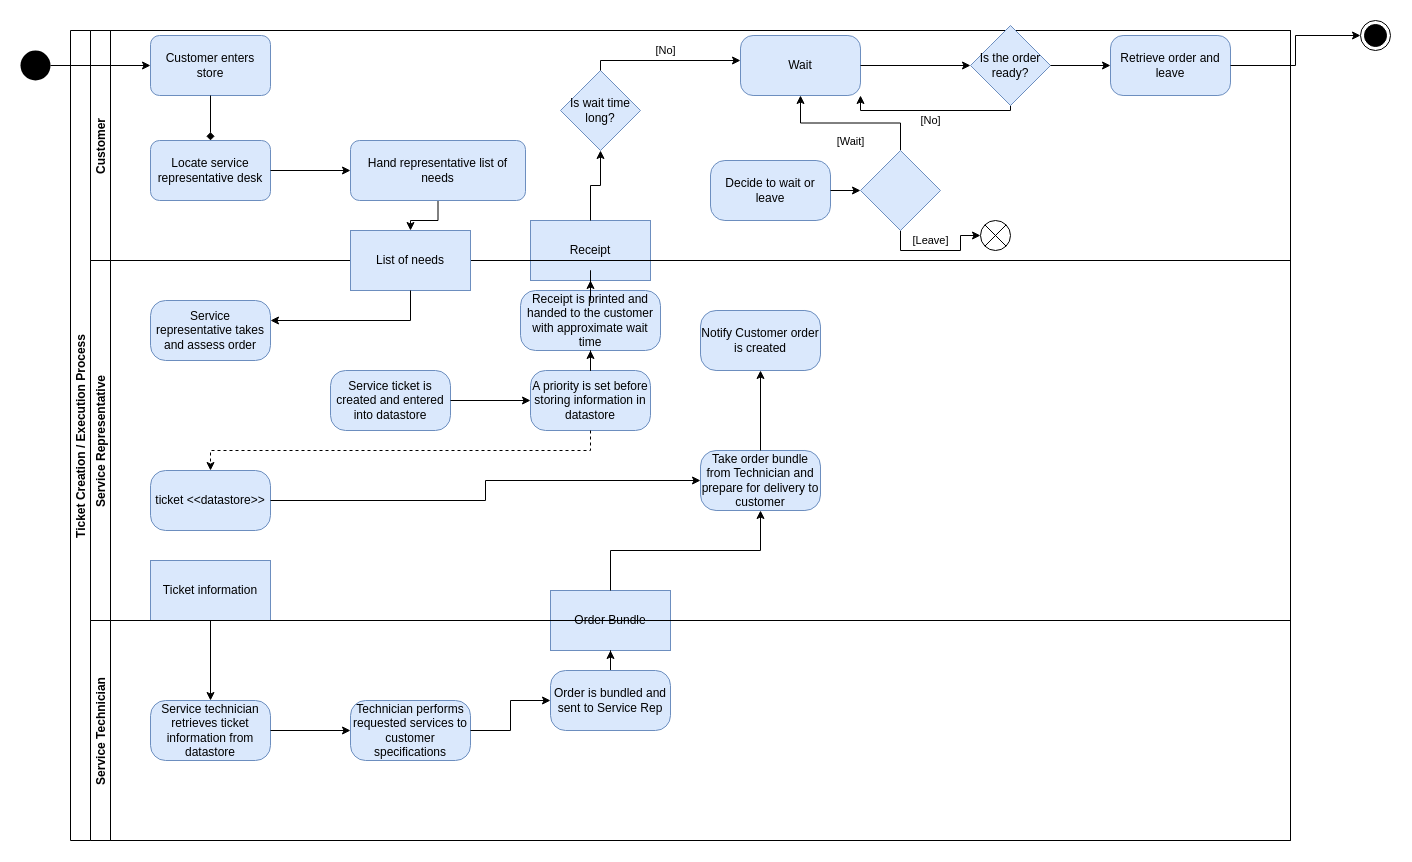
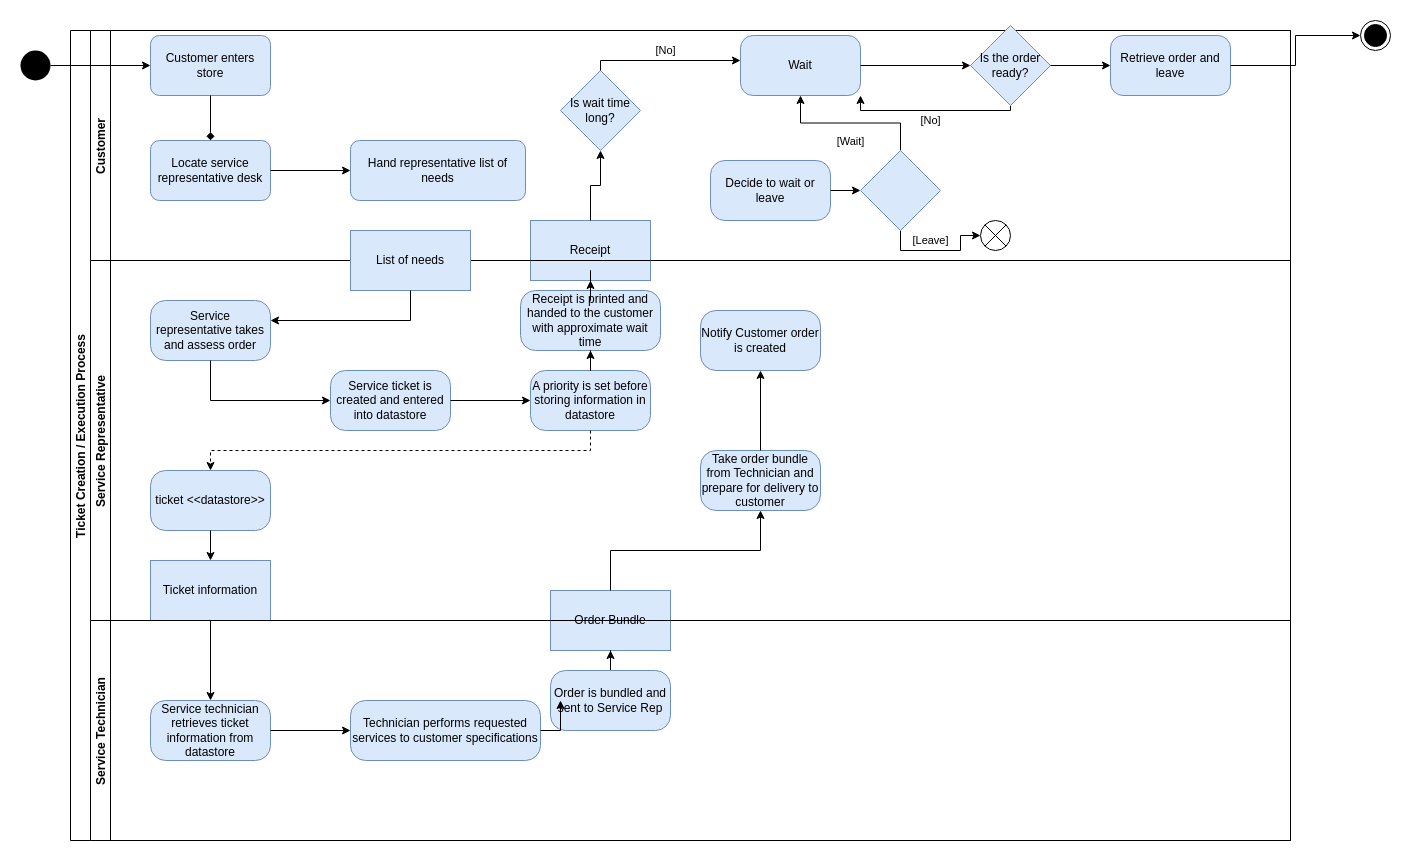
edge "Hand representative list of needs" -> "List of needs": removed
edge "Service representative takes and assess order" -> "Service ticket is created and entered into datastore": added
edge "ticket <<datastore>>" -> "Take order bundle from Technician and prepare for delivery to customer": now "ticket <<datastore>>" -> "Ticket information"
node "Technician performs requested services to customer specifications": size 120x60 -> 190x60
